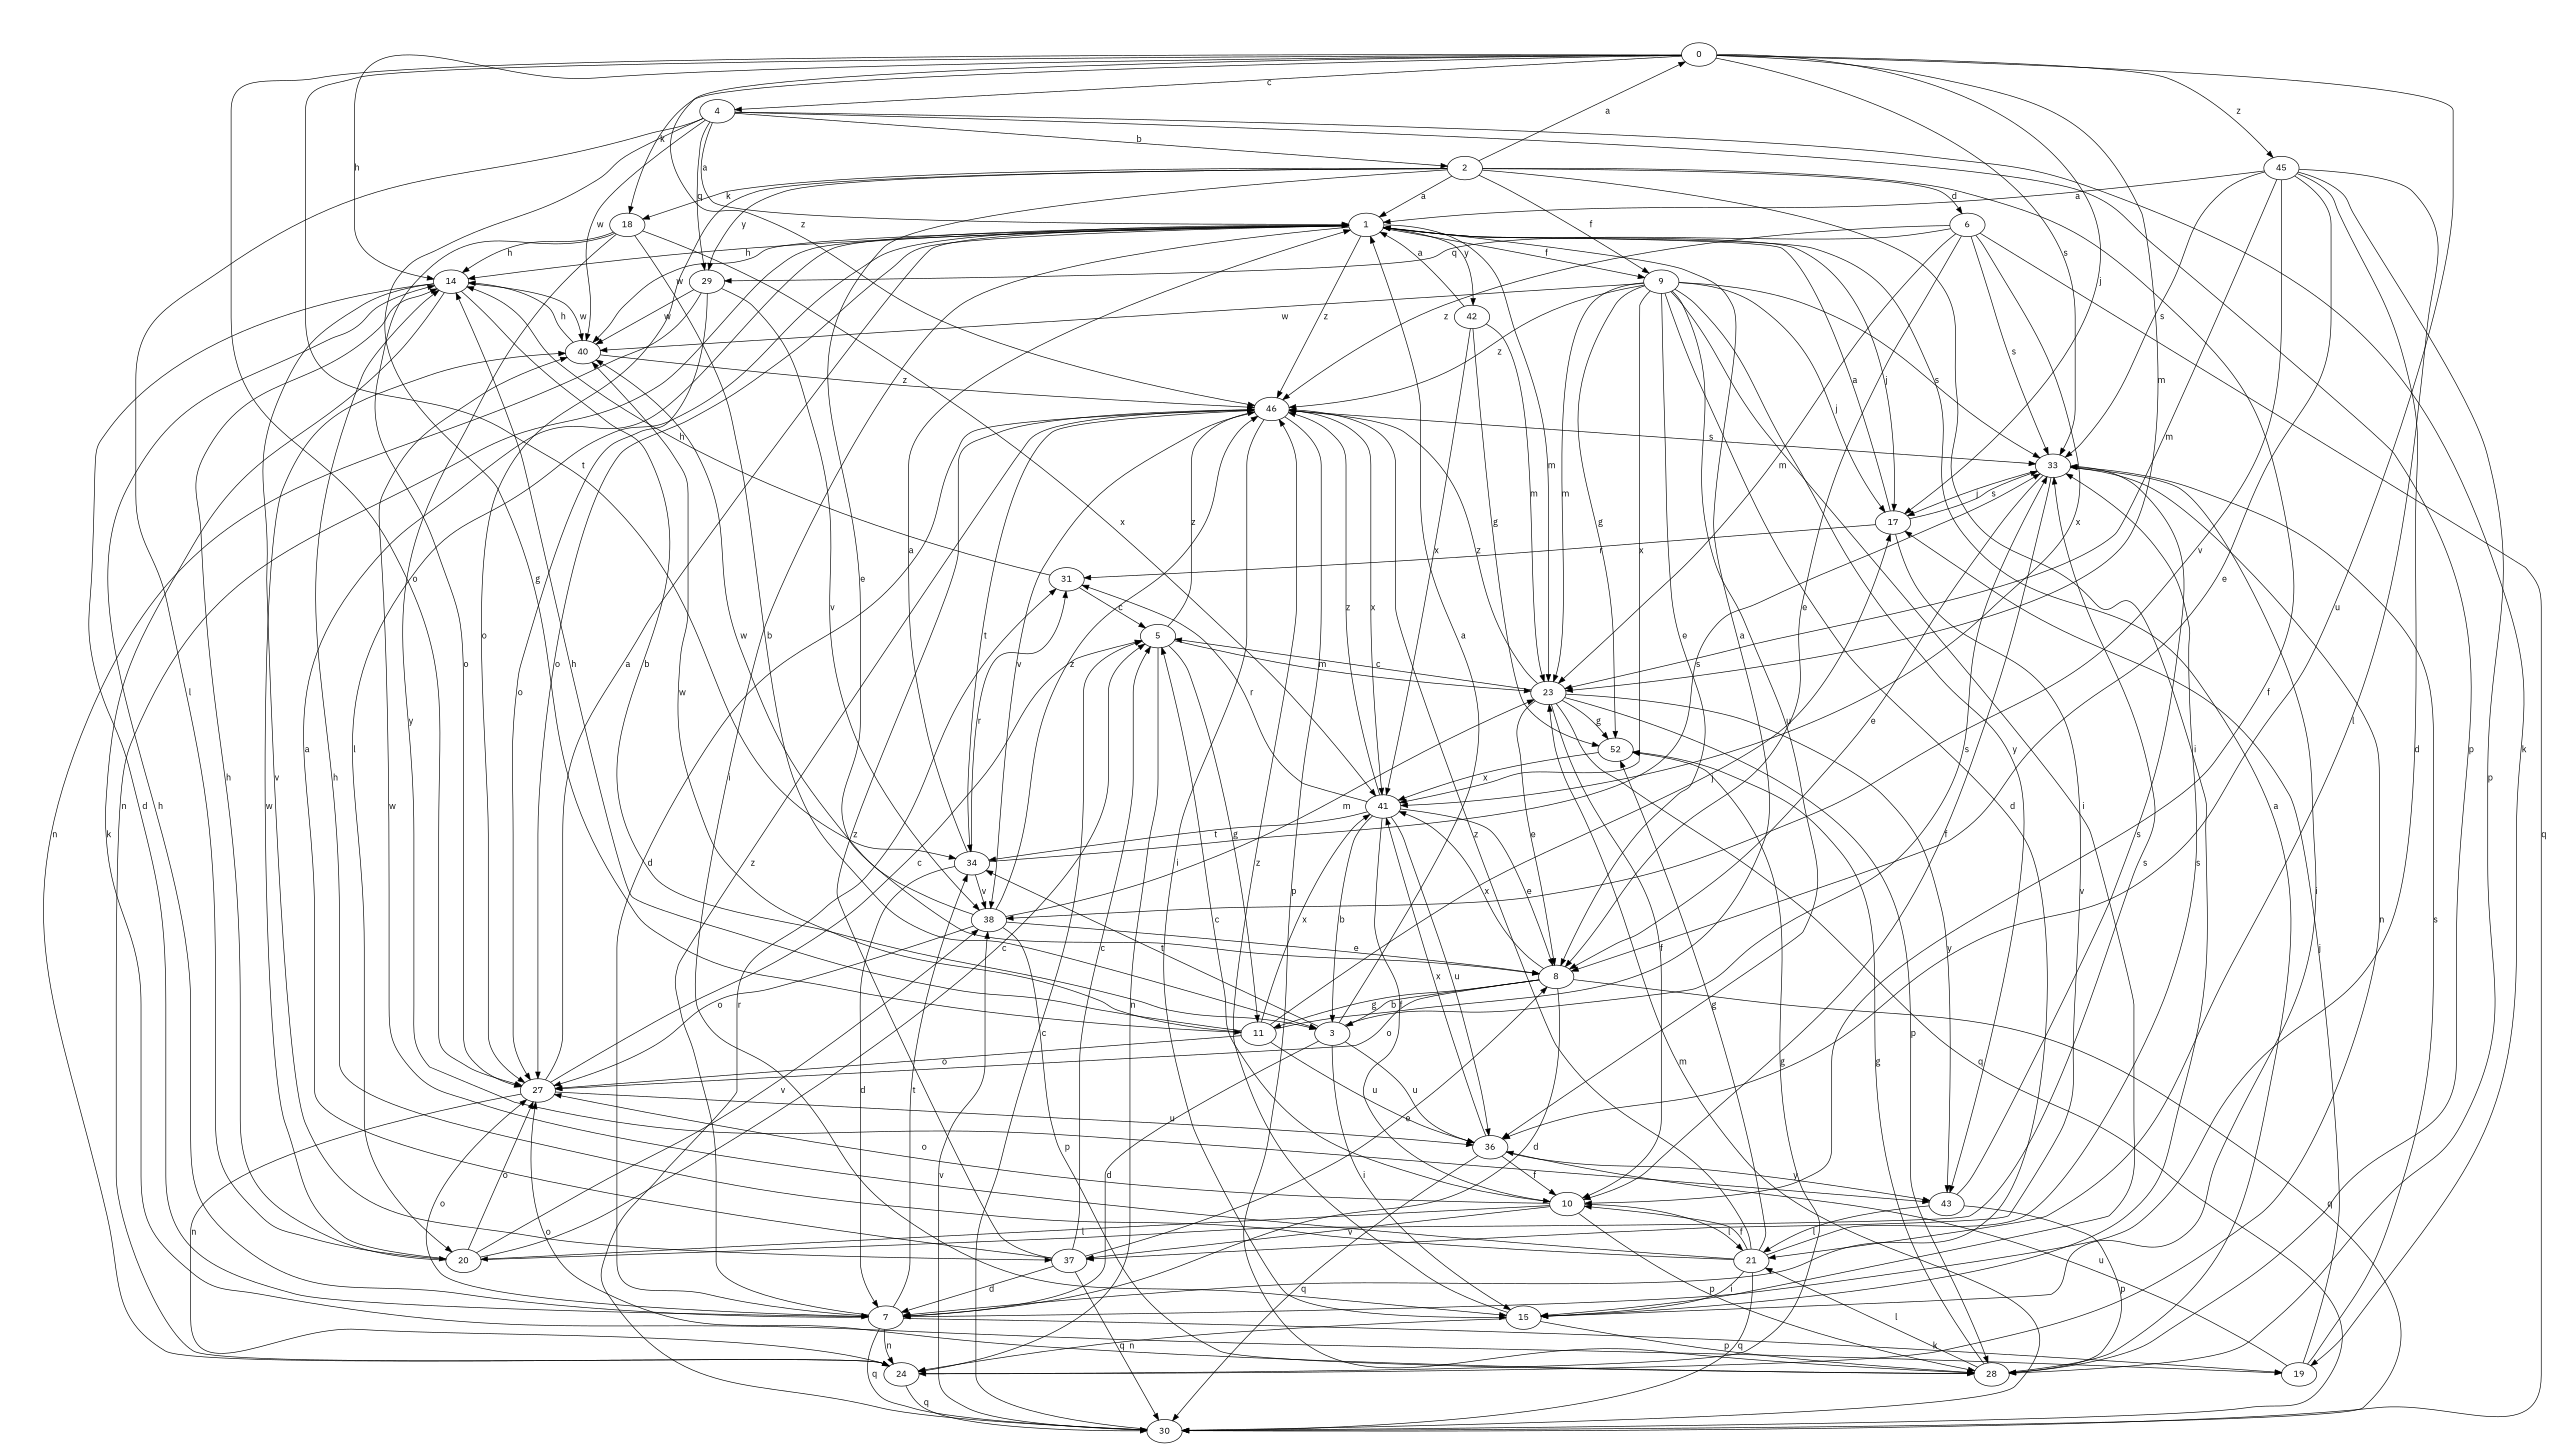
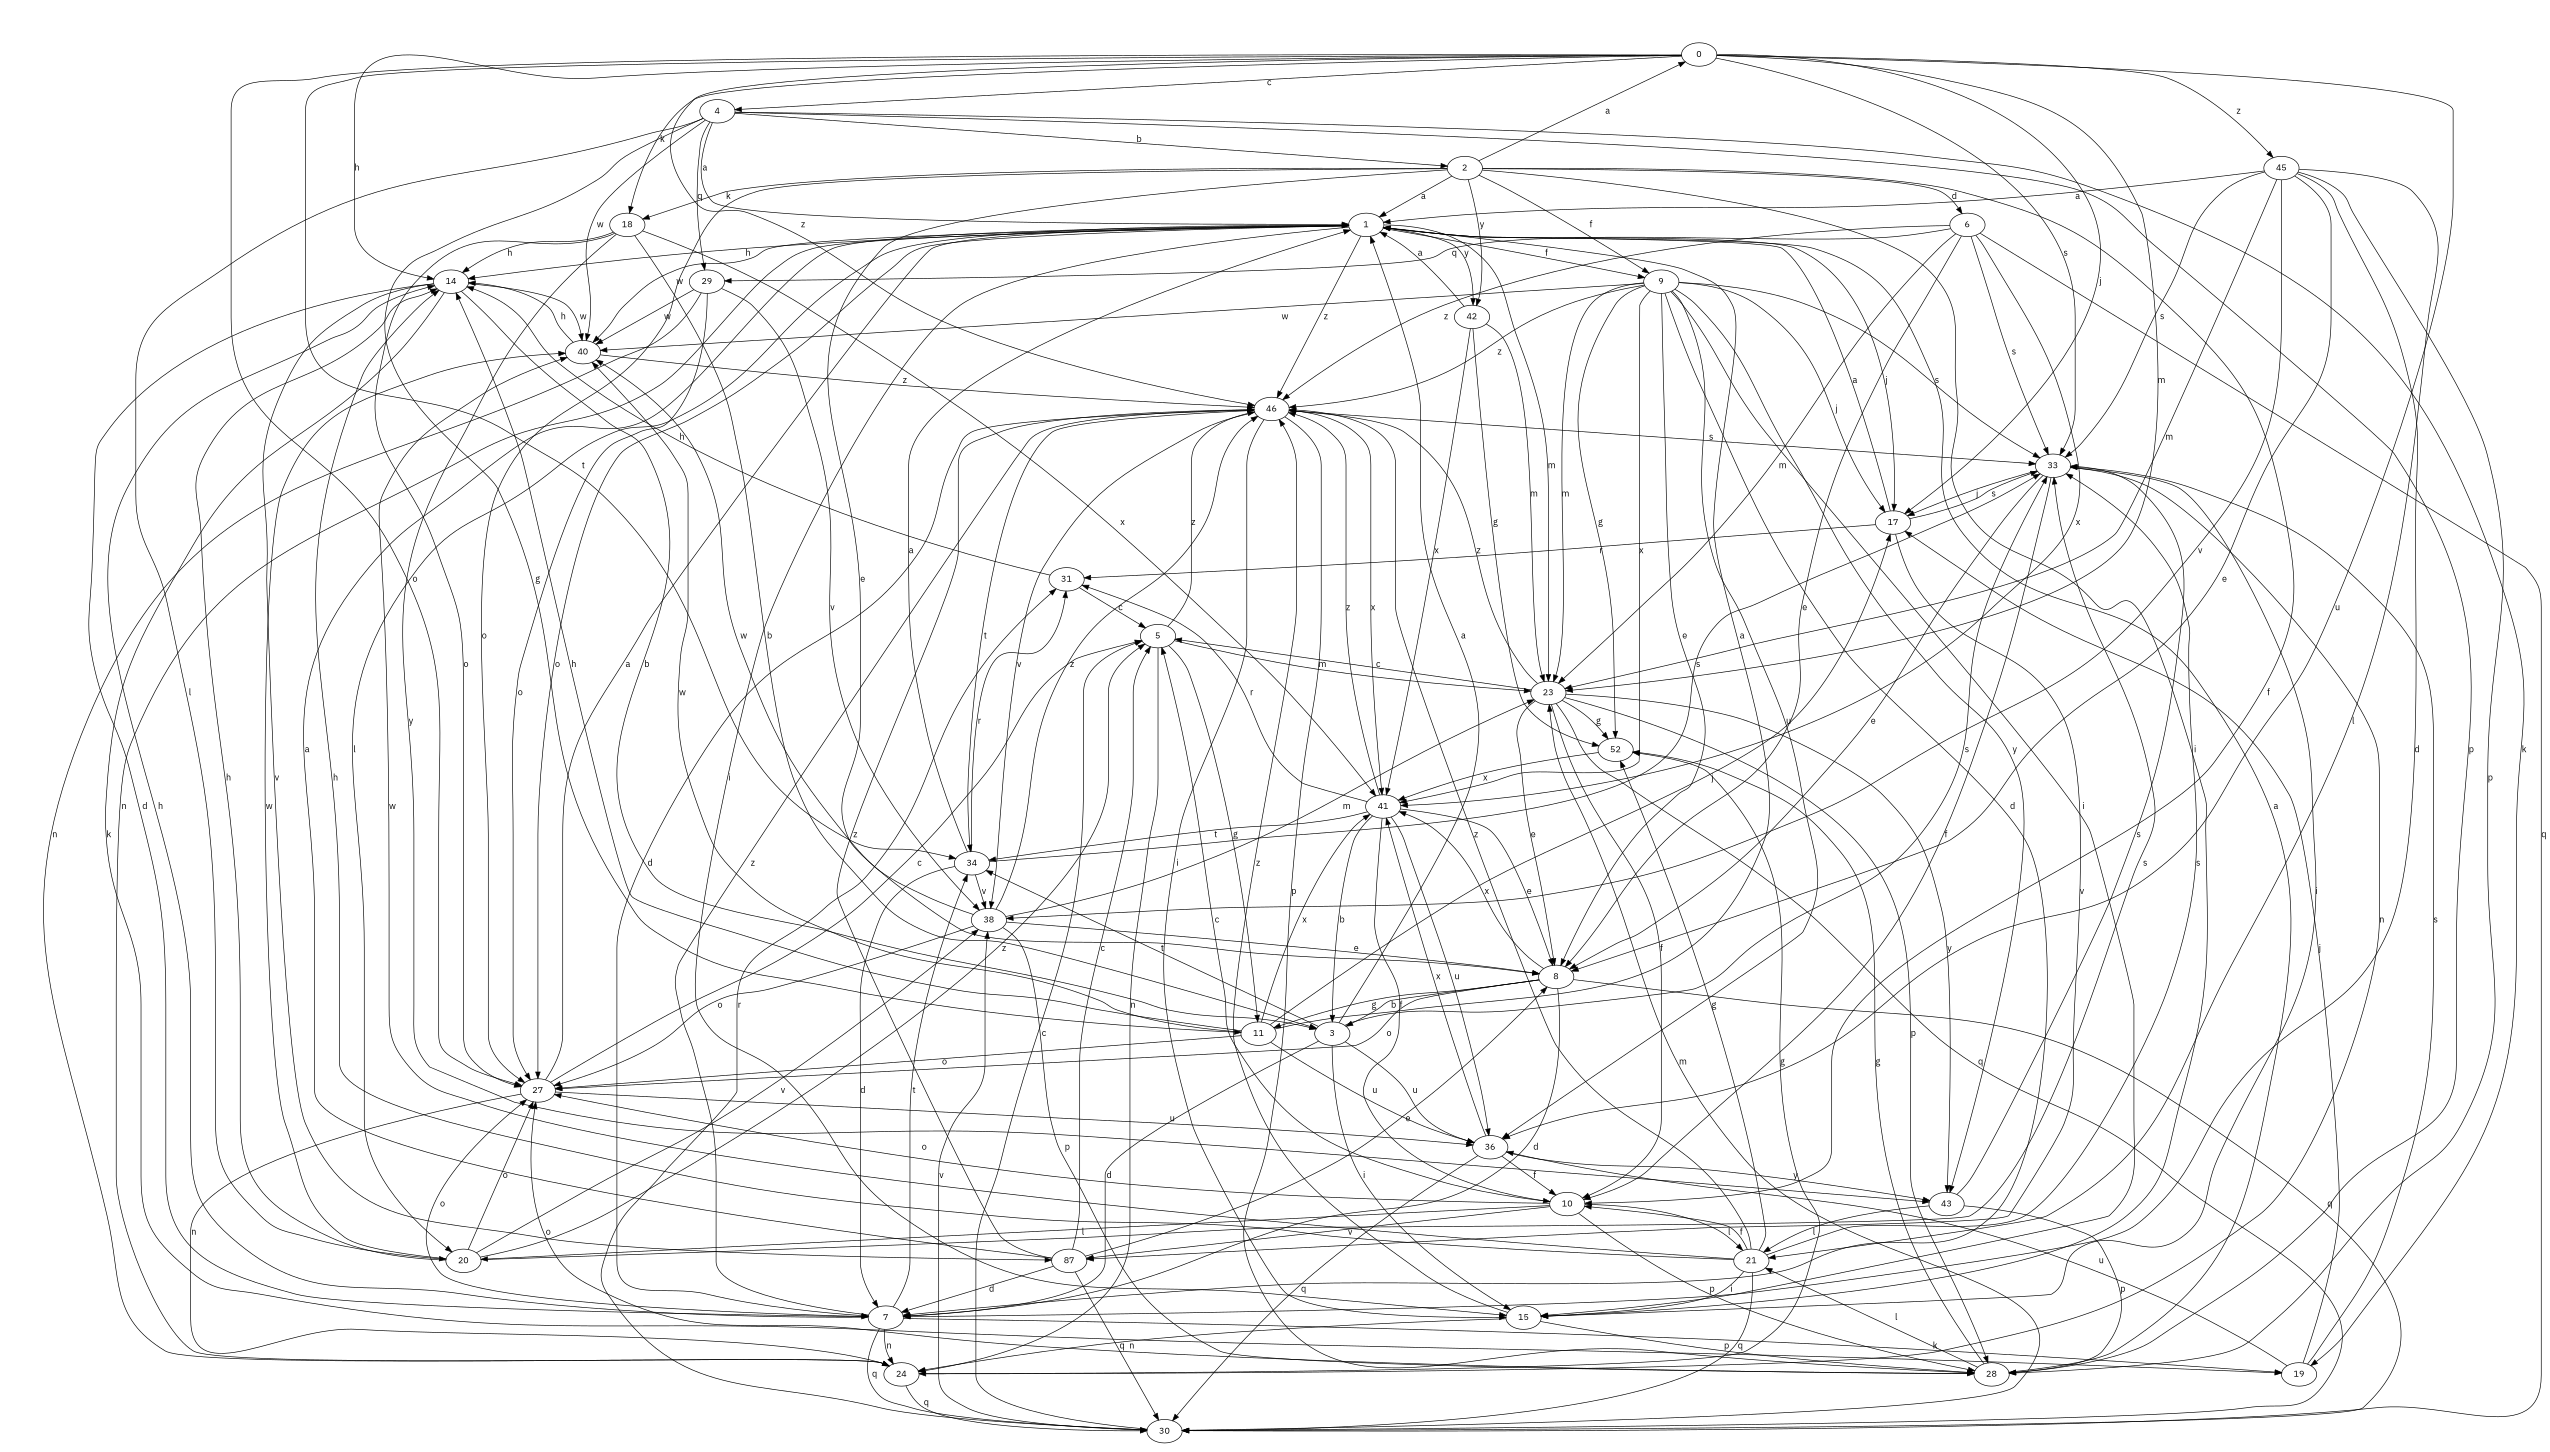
edge "2" -> "29": now "2" -> "42"
edge "20" -> "5": label "c" -> "z"
node "37": label "37" -> "87"
